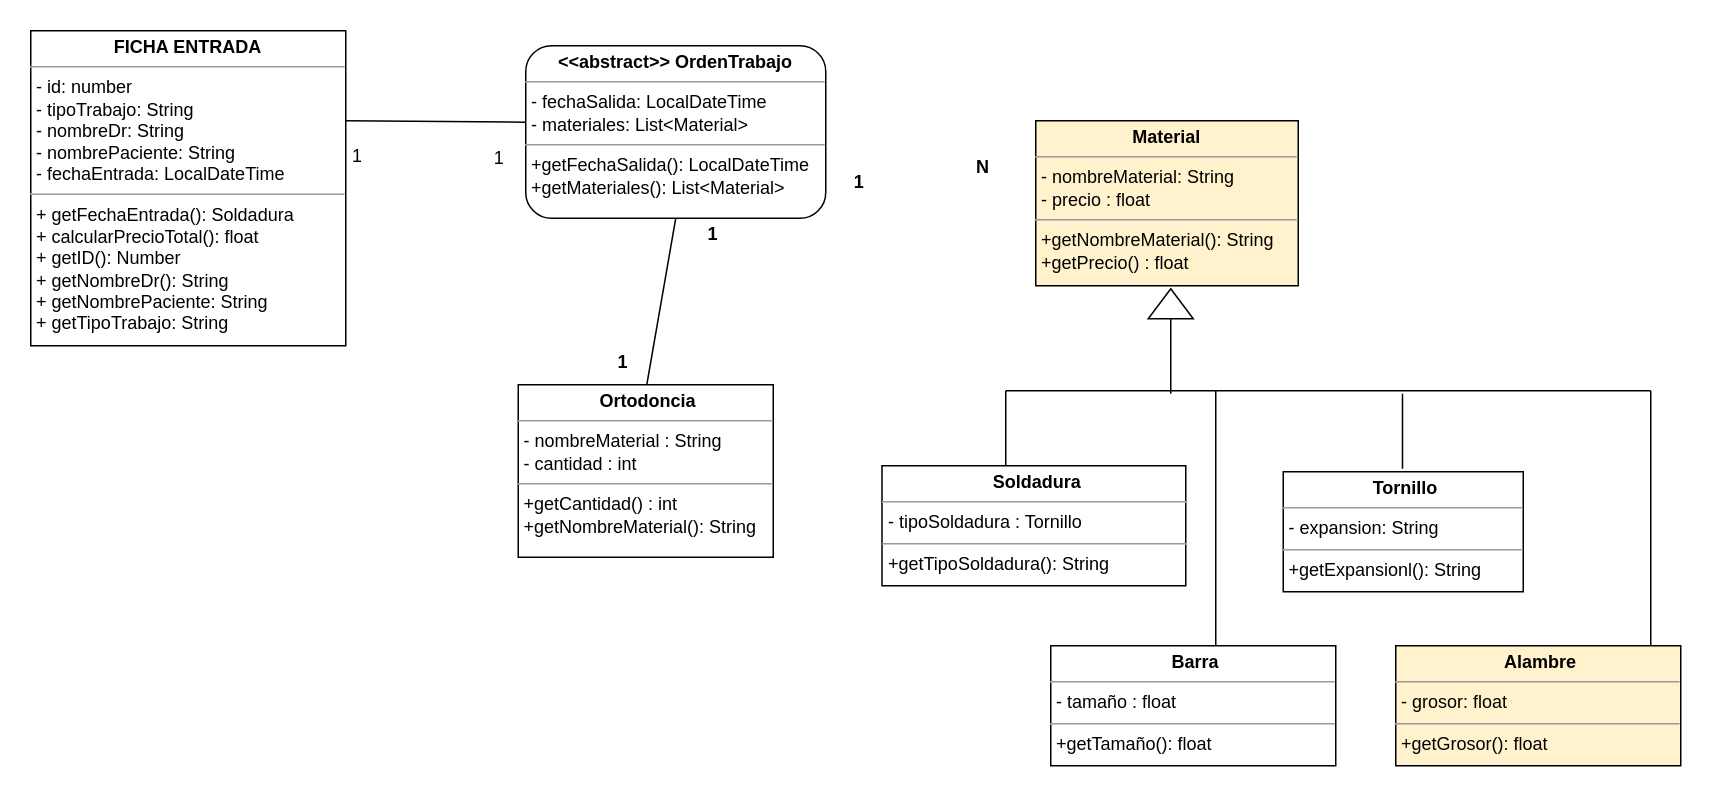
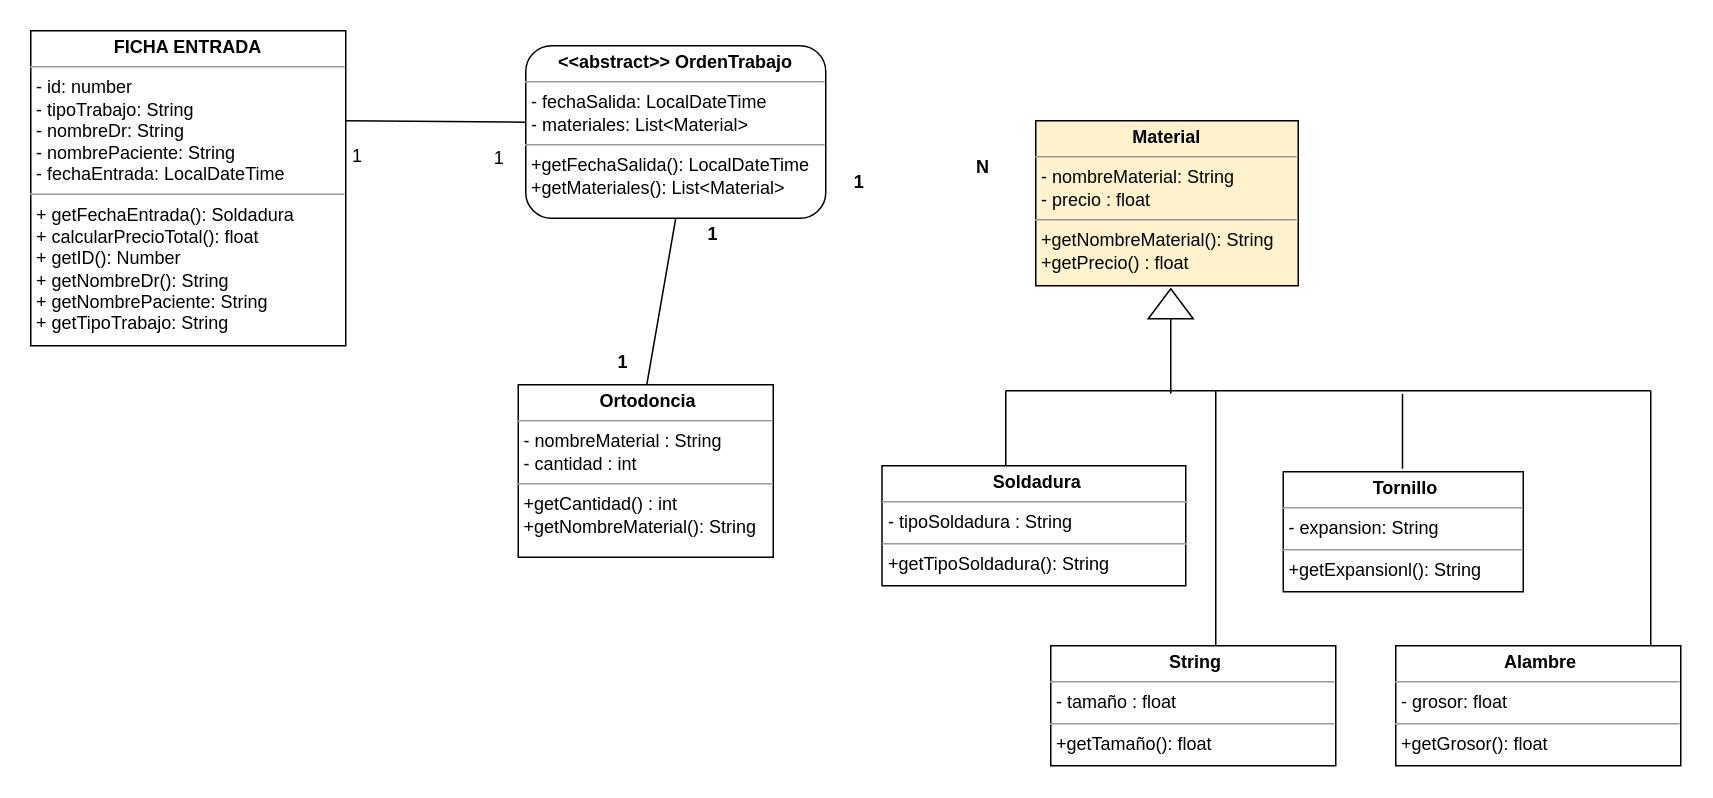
node "Soldadura - tipoSoldadura : Tornillo +getTipoSoldadura(): String": label "Soldadura - tipoSoldadura : Tornillo +getTipoSoldadura(): String" -> "Soldadura - tipoSoldadura : String +getTipoSoldadura(): String"
node "Barra - tamaño : float +getTamaño(): float": label "Barra - tamaño : float +getTamaño(): float" -> "String - tamaño : float +getTamaño(): float"
node "Alambre - grosor: float +getGrosor(): float": fillcolor #fff2cc -> #ffffff
